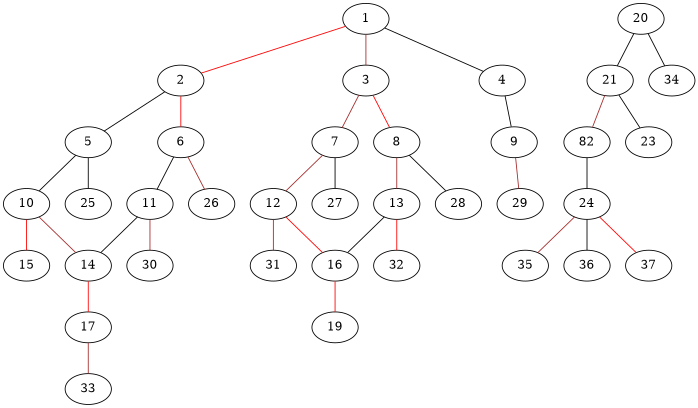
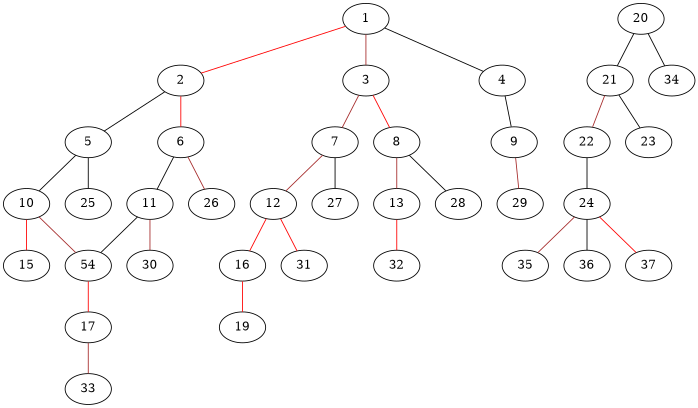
node "82": label "82" -> "22"
edge "13" -- "16": removed
node "14": label "14" -> "54"
